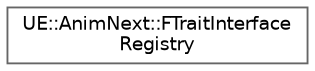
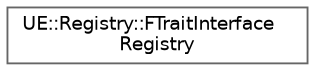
node "UE::AnimNext::FTraitInterface Registry": label "UE::AnimNext::FTraitInterface Registry" -> "UE::Registry::FTraitInterface Registry"
